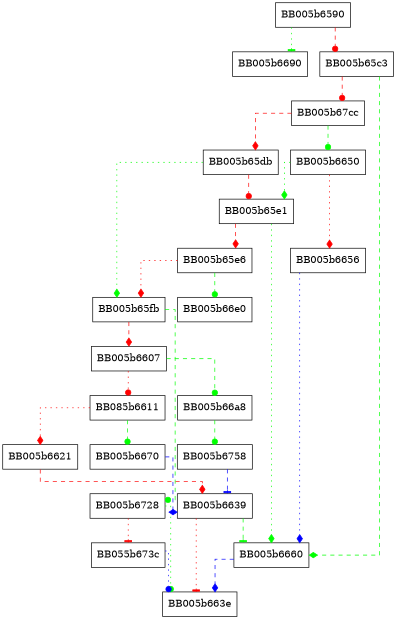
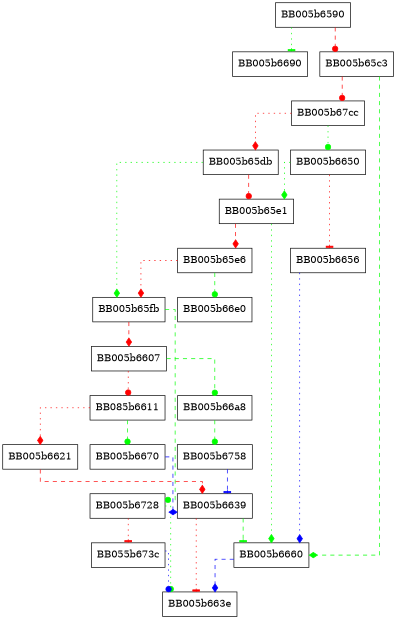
edge "BB005b67cc" -> "BB005b65db": style dashed -> dotted
edge "BB005b67cc" -> "BB005b6650": style dashed -> dotted
edge "BB005b6650" -> "BB005b6656": arrowhead diamond -> tee
